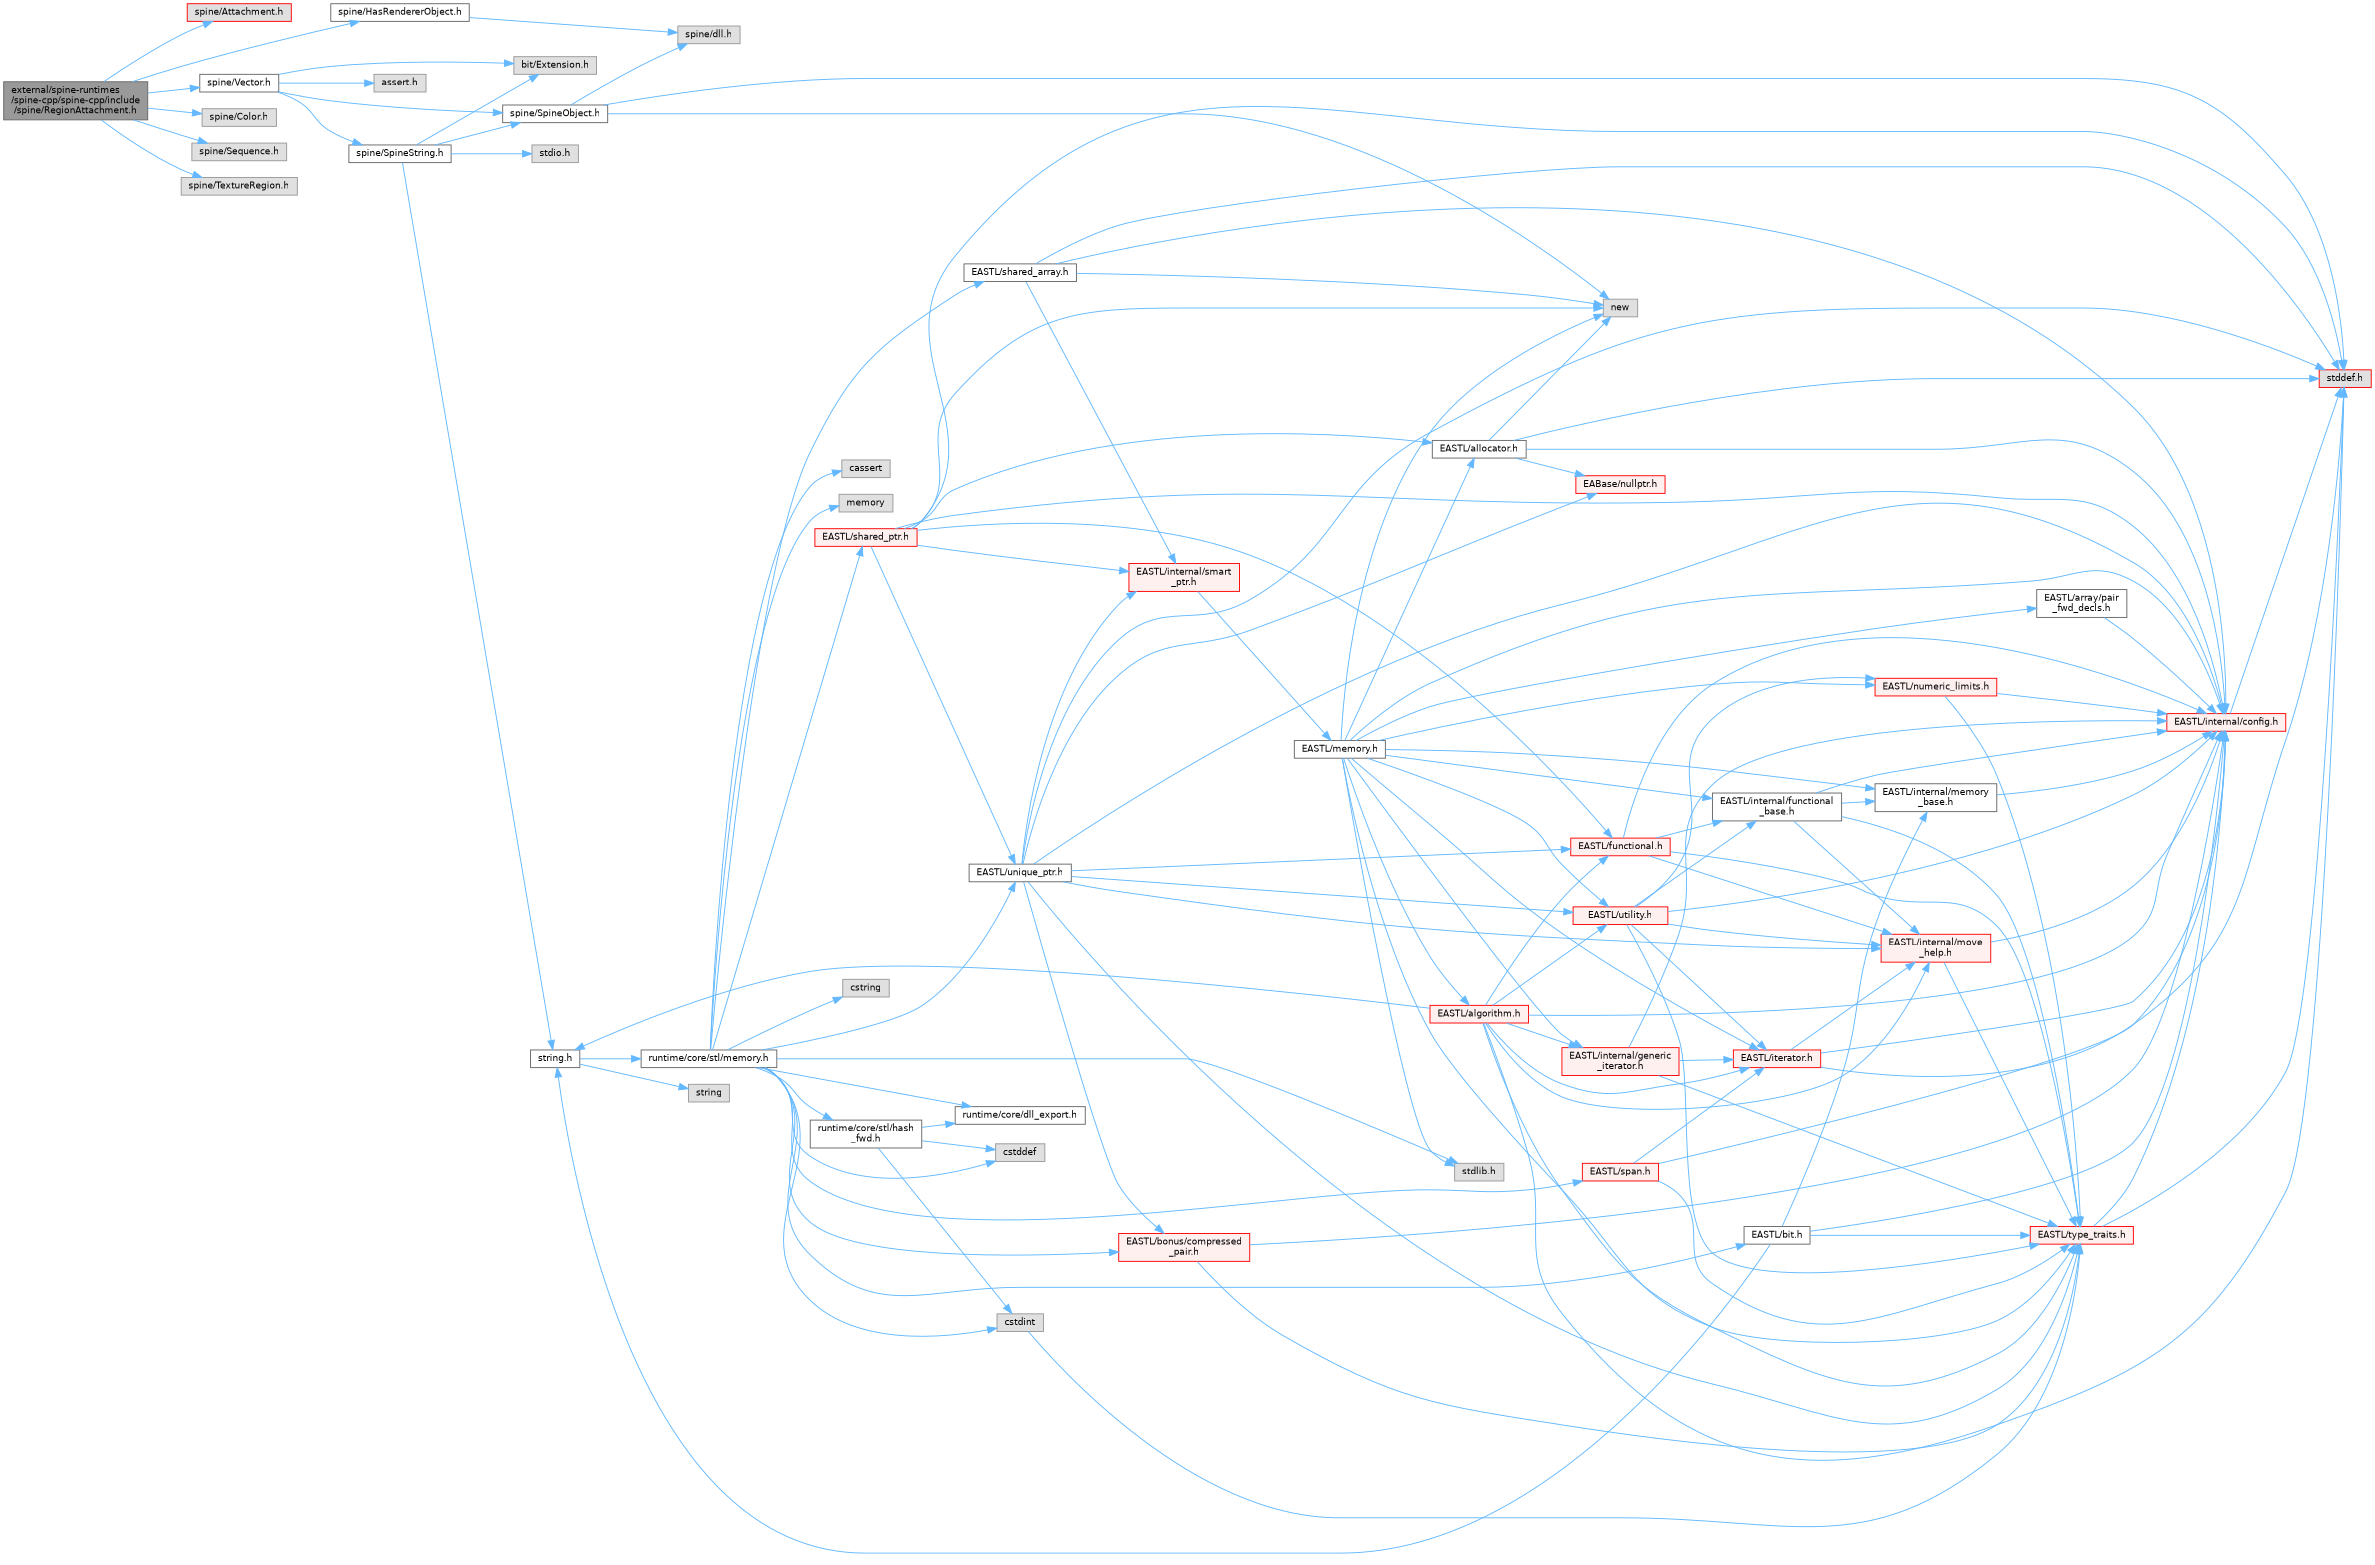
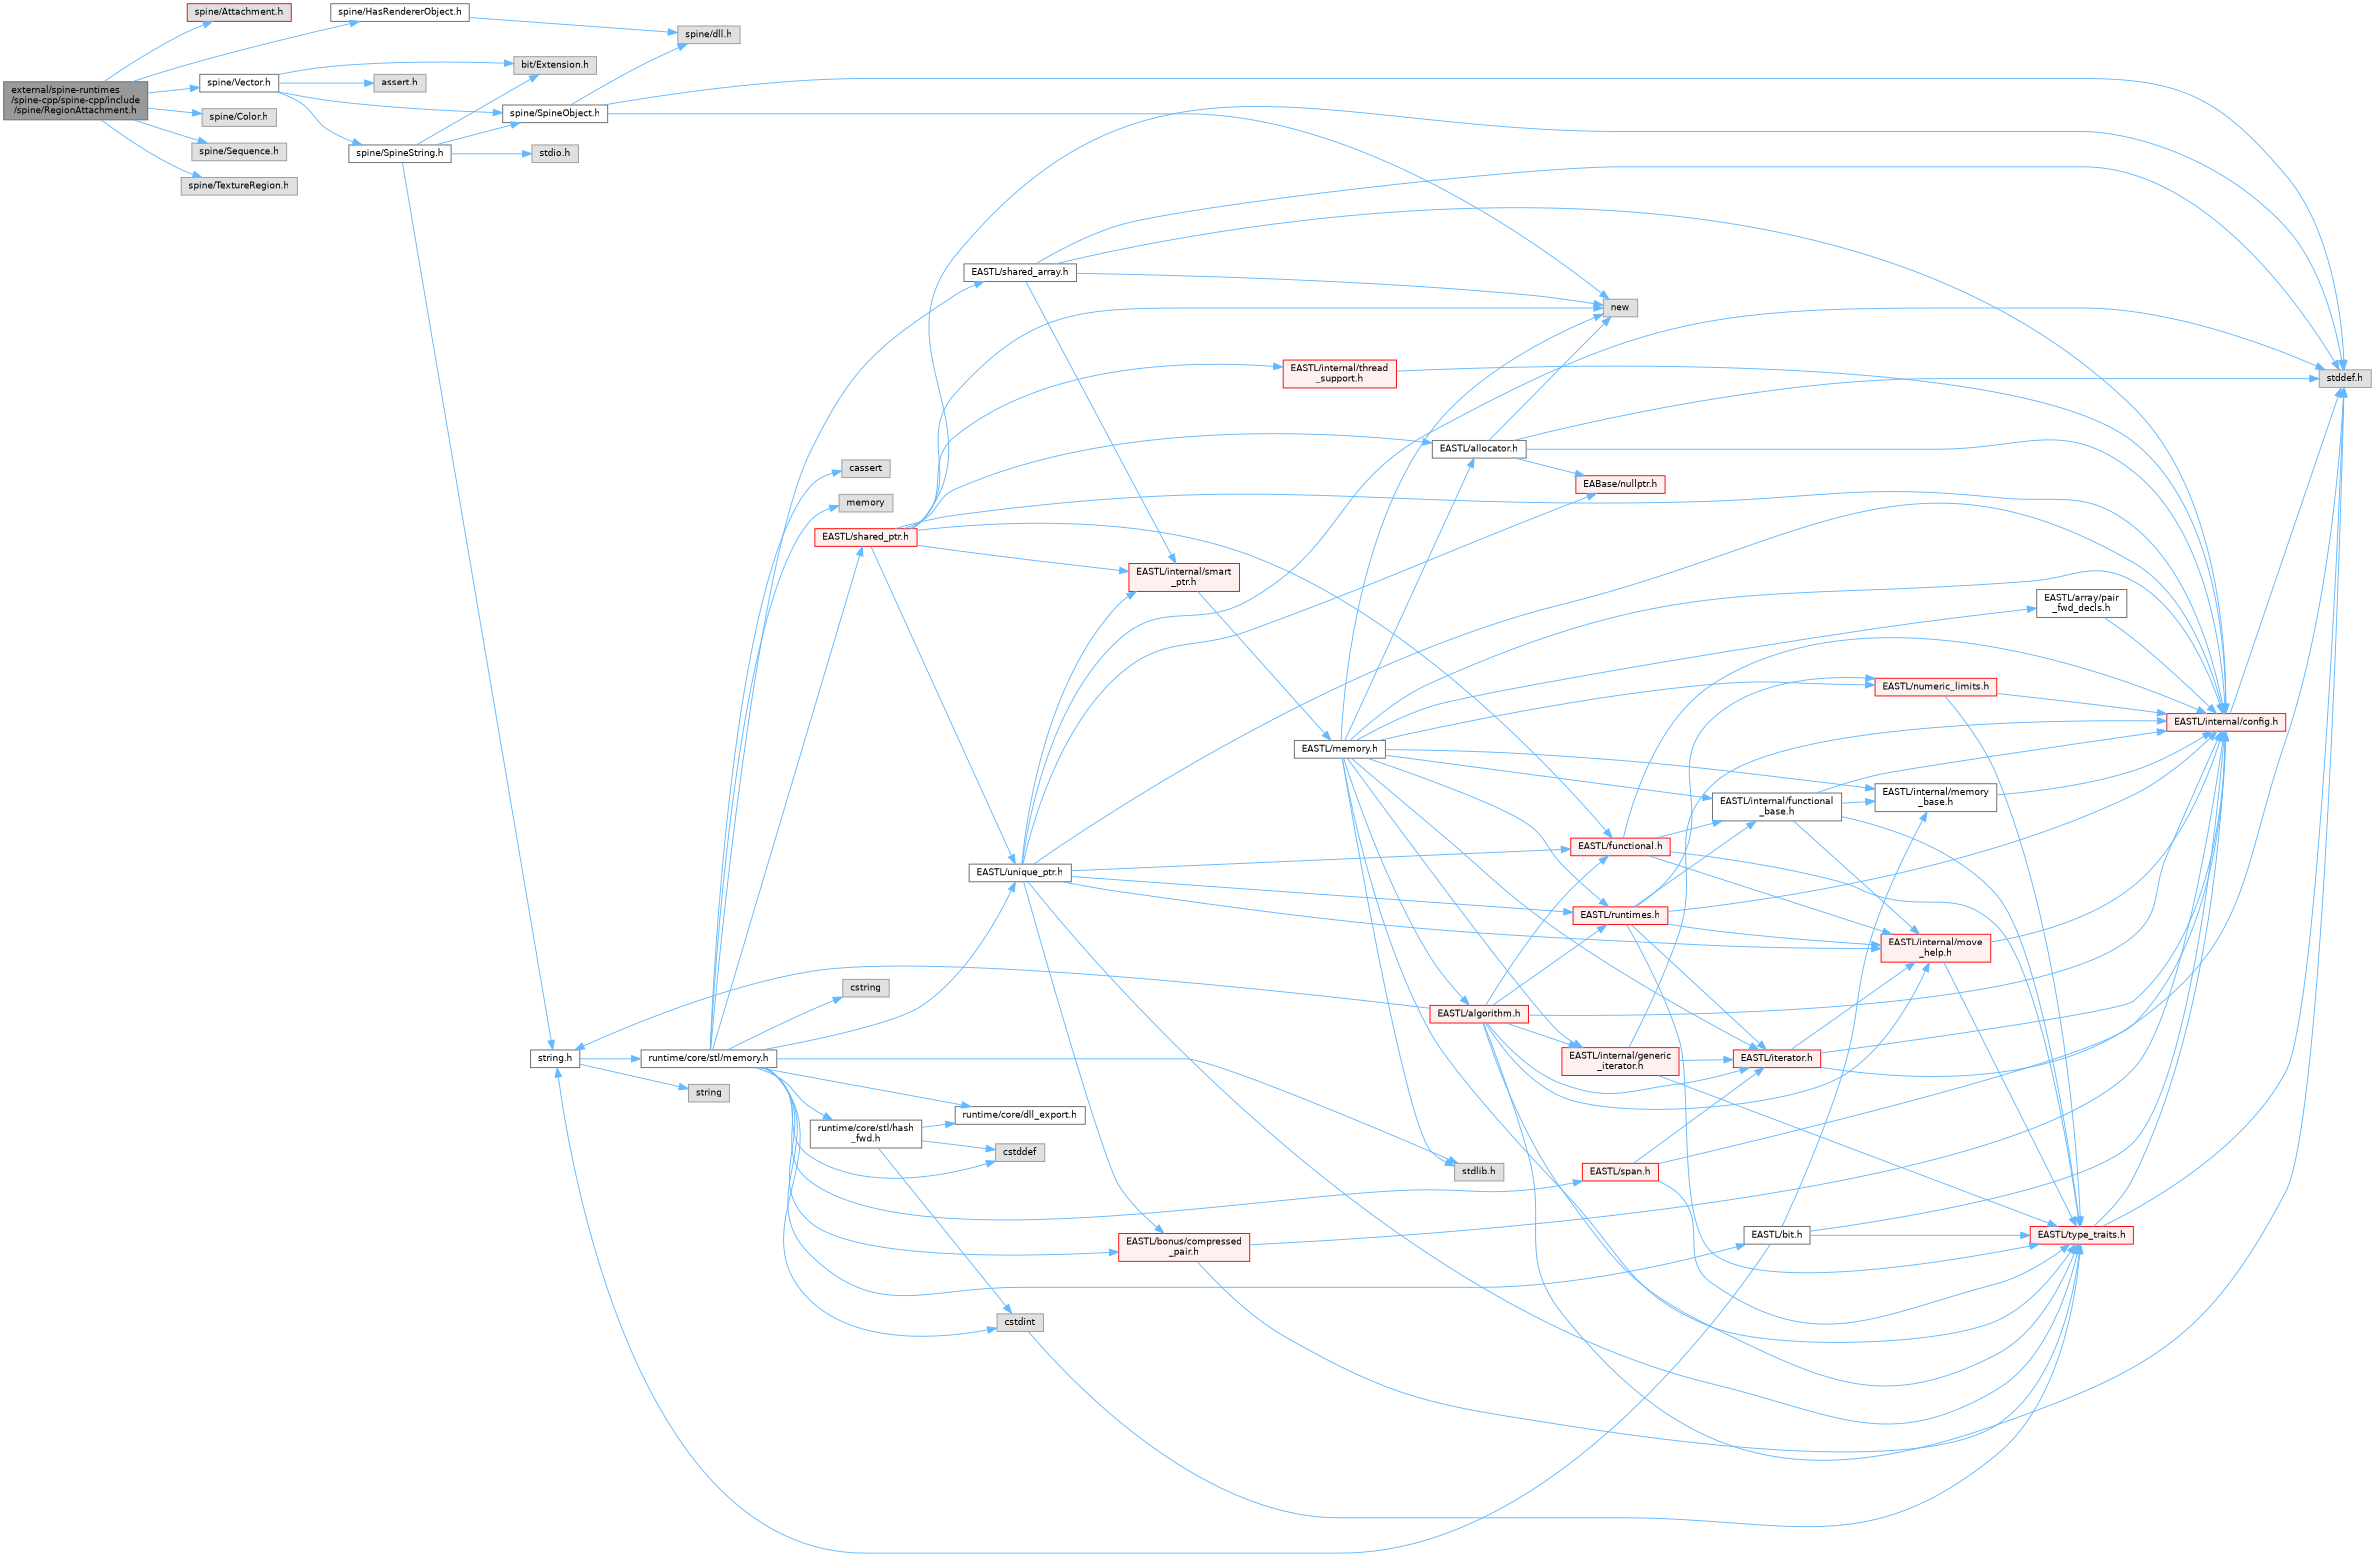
node "EASTL/internal/thread _support.h": added
node "stddef.h": color red -> grey60
node "EASTL/utility.h": label "EASTL/utility.h" -> "EASTL/runtimes.h"
